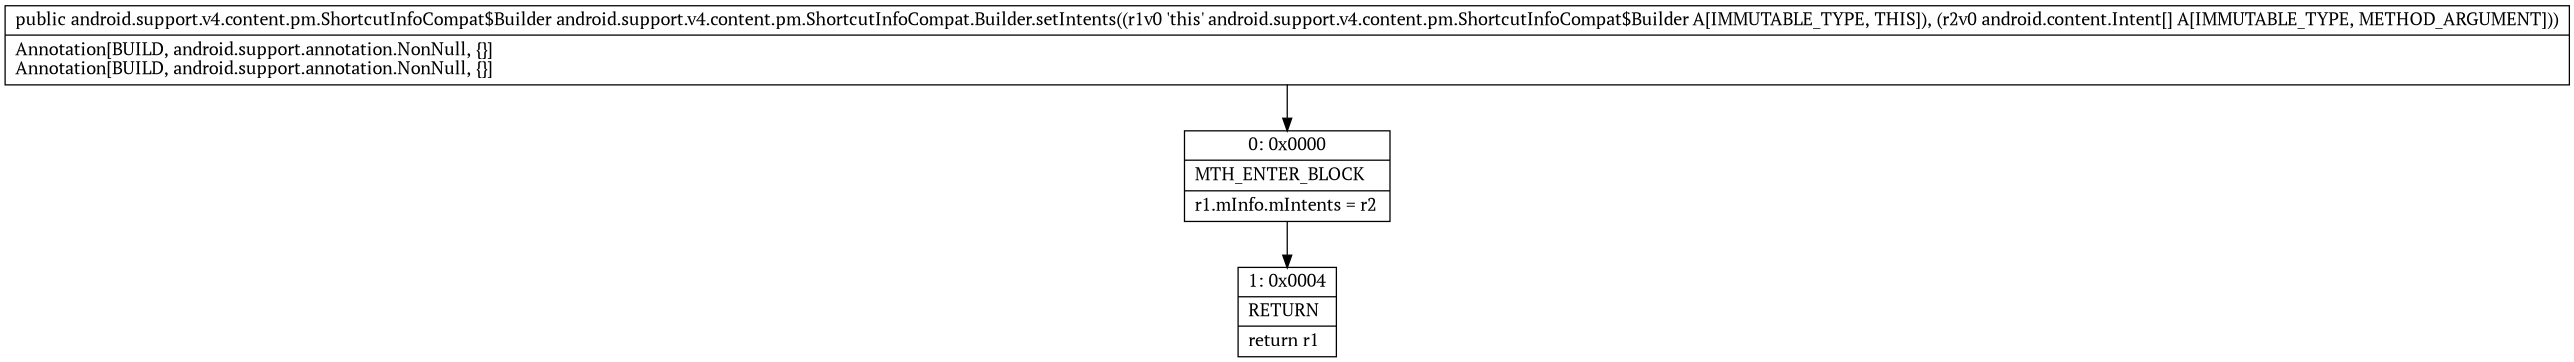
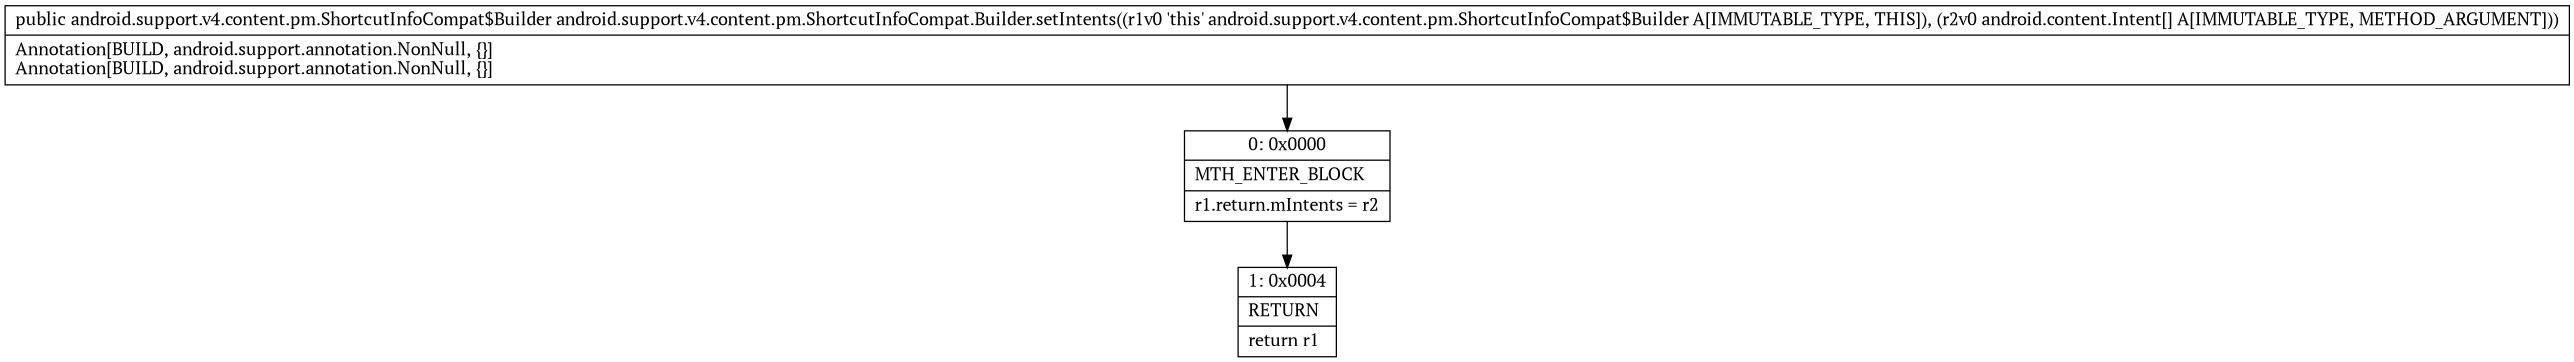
node "0: 0x0000": text "r1.mInfo.mIntents = r2" -> "r1.return.mIntents = r2"
